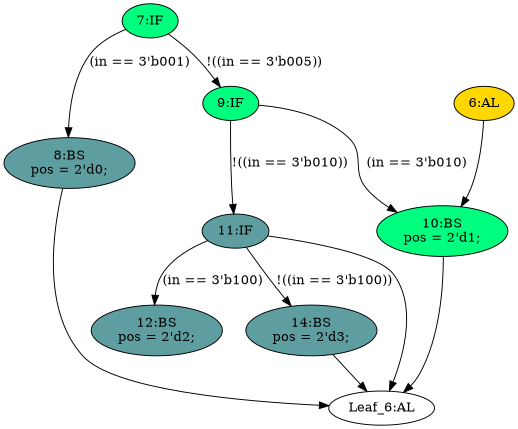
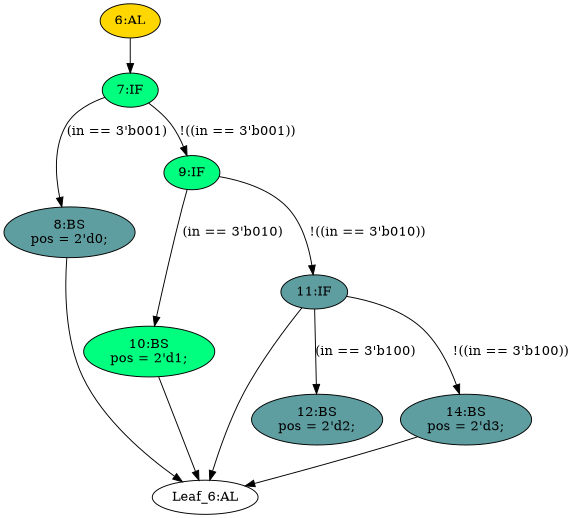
edge "7:IF" -> "9:IF": label "!((in == 3'b005))" -> "!((in == 3'b001))"
edge "6:AL" -> "10:BS pos = 2'd1;": now "6:AL" -> "7:IF"
